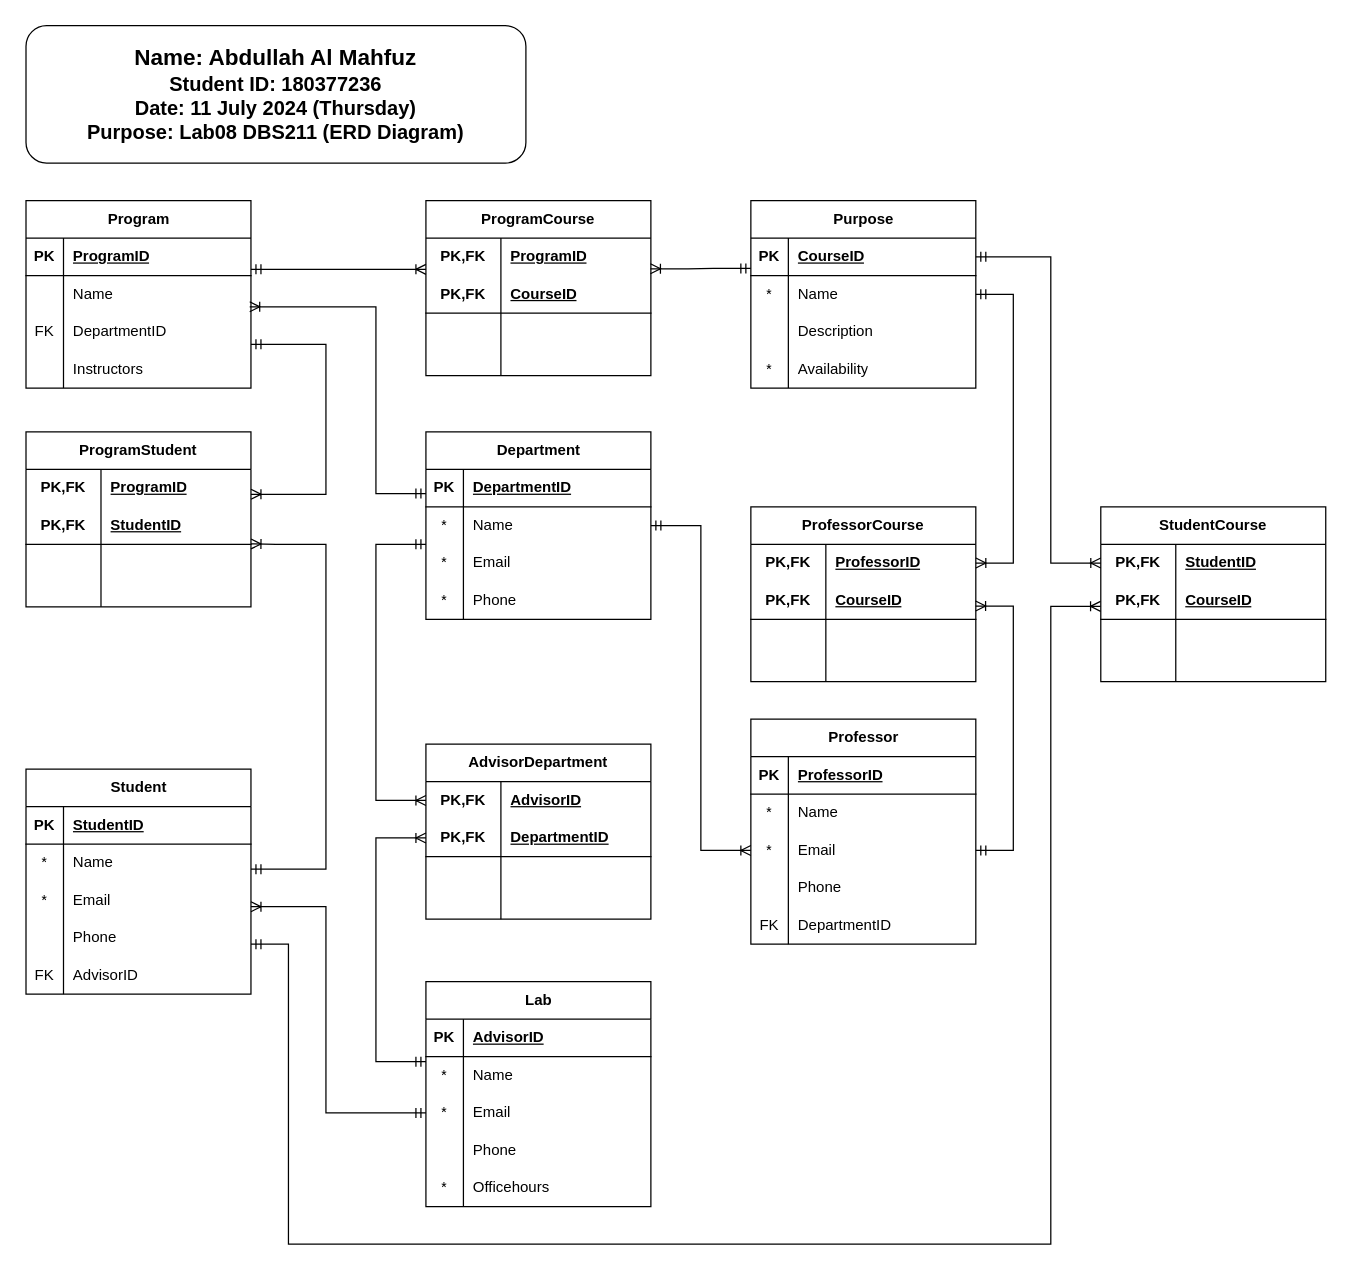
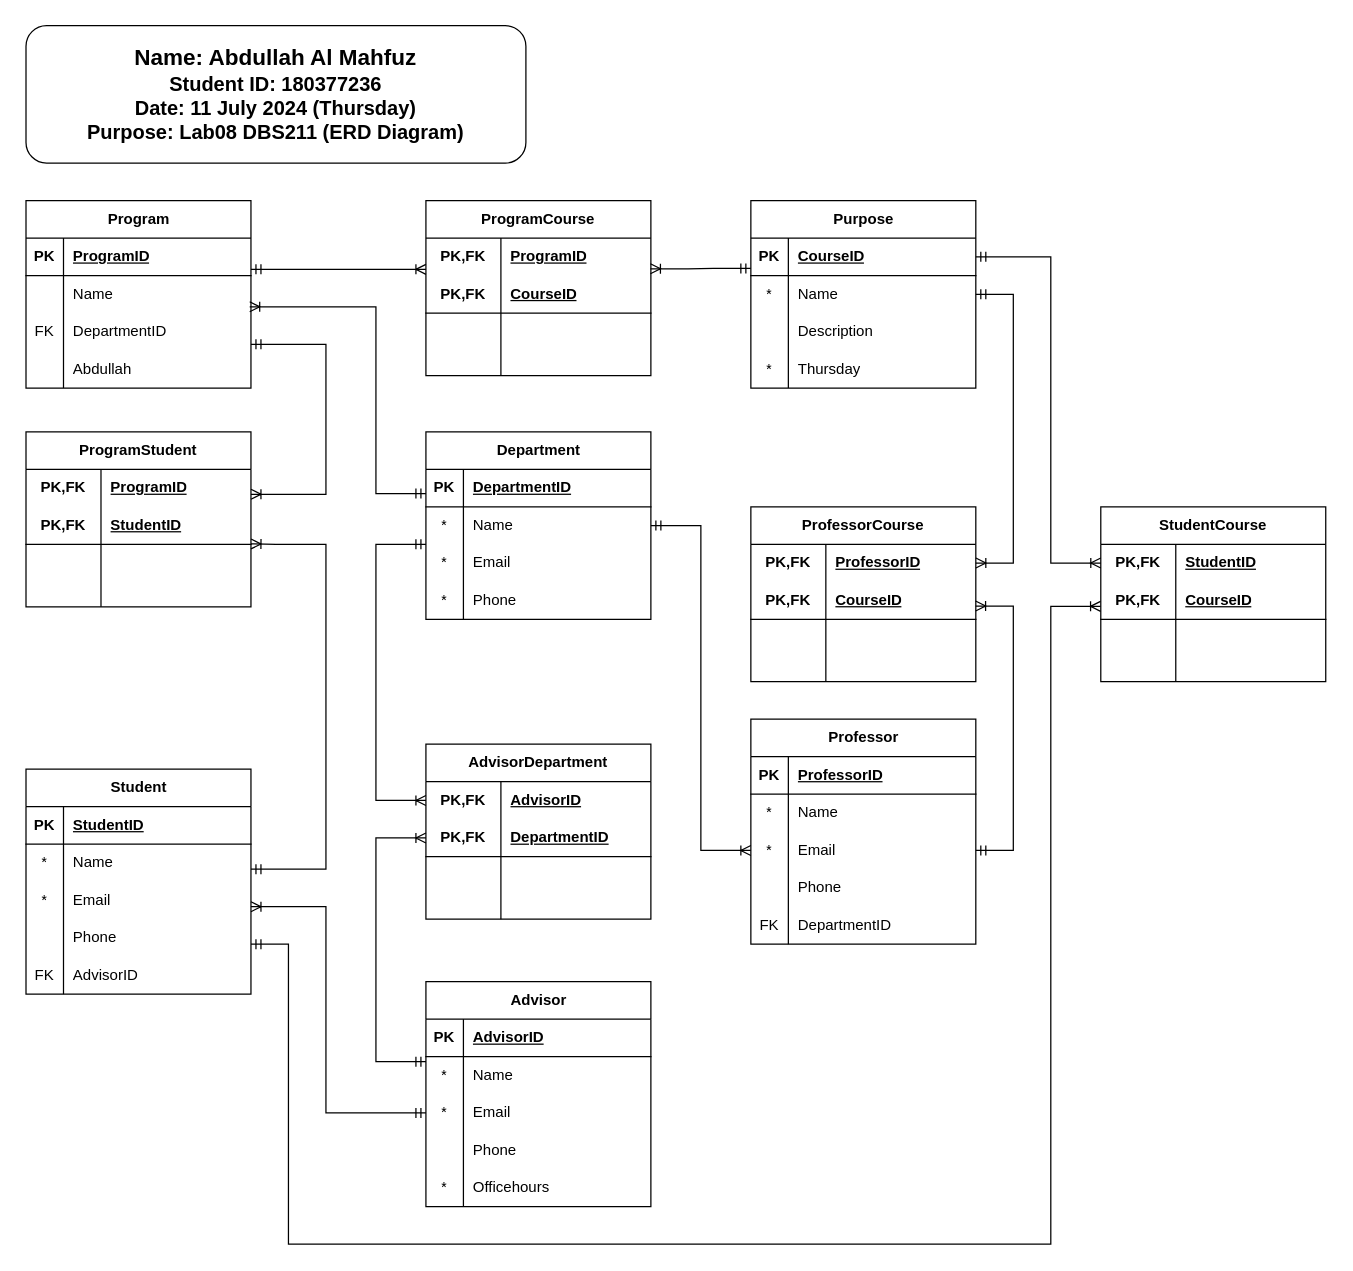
node "Instructors": label "Instructors" -> "Abdullah"
node "Availability": label "Availability" -> "Thursday"
node "Lab": label "Lab" -> "Advisor"
